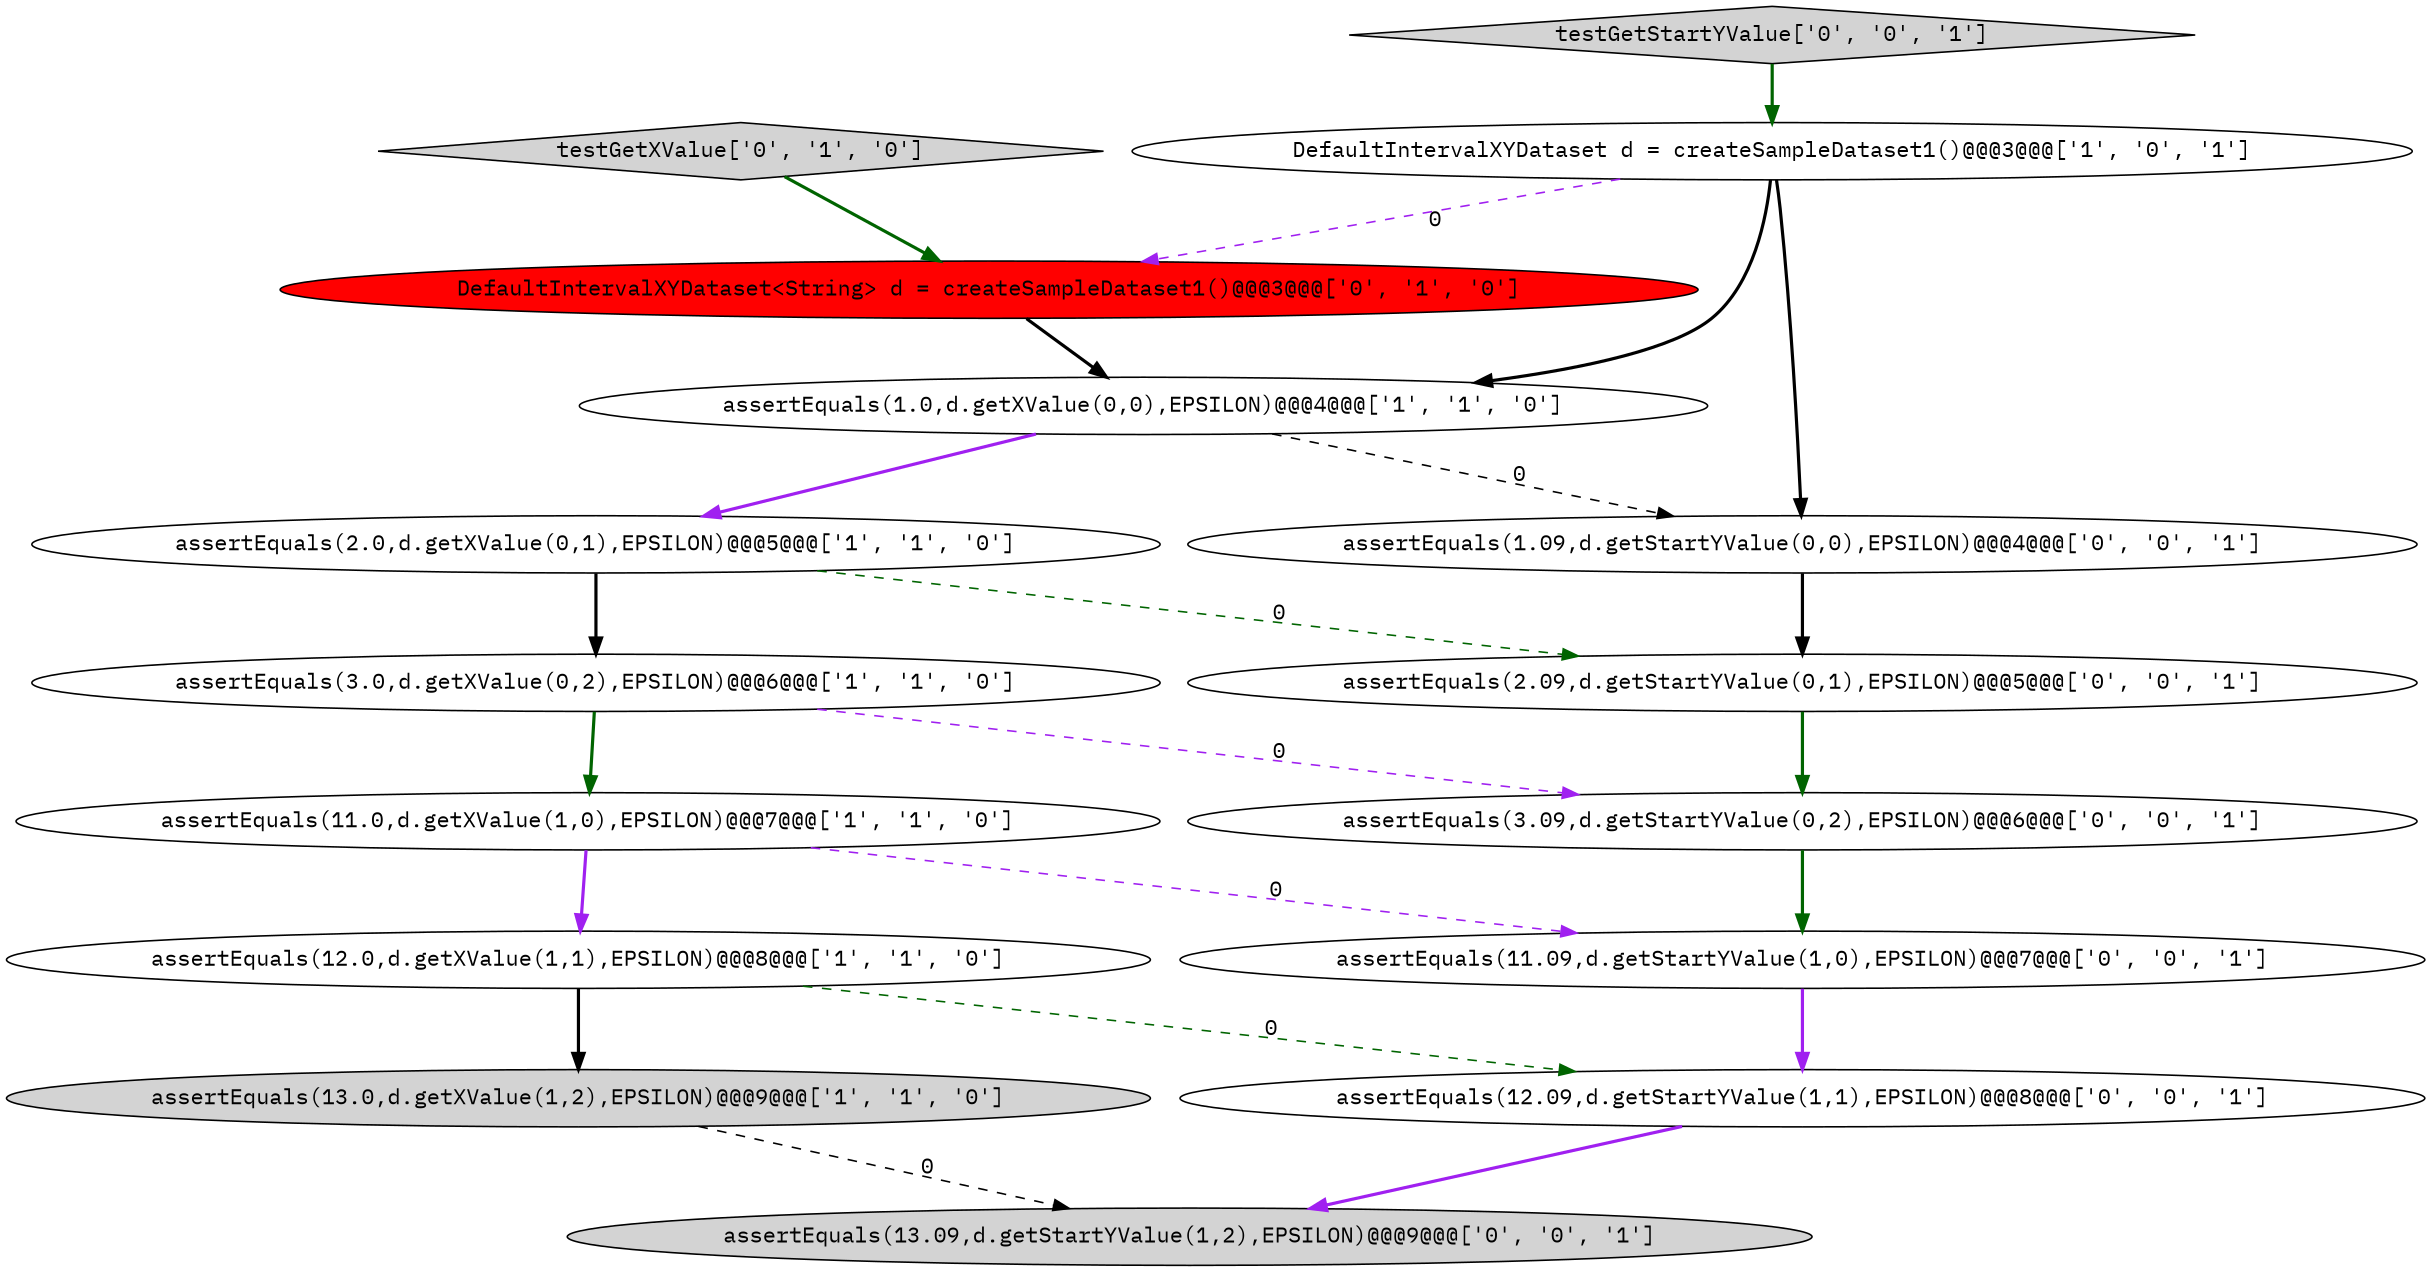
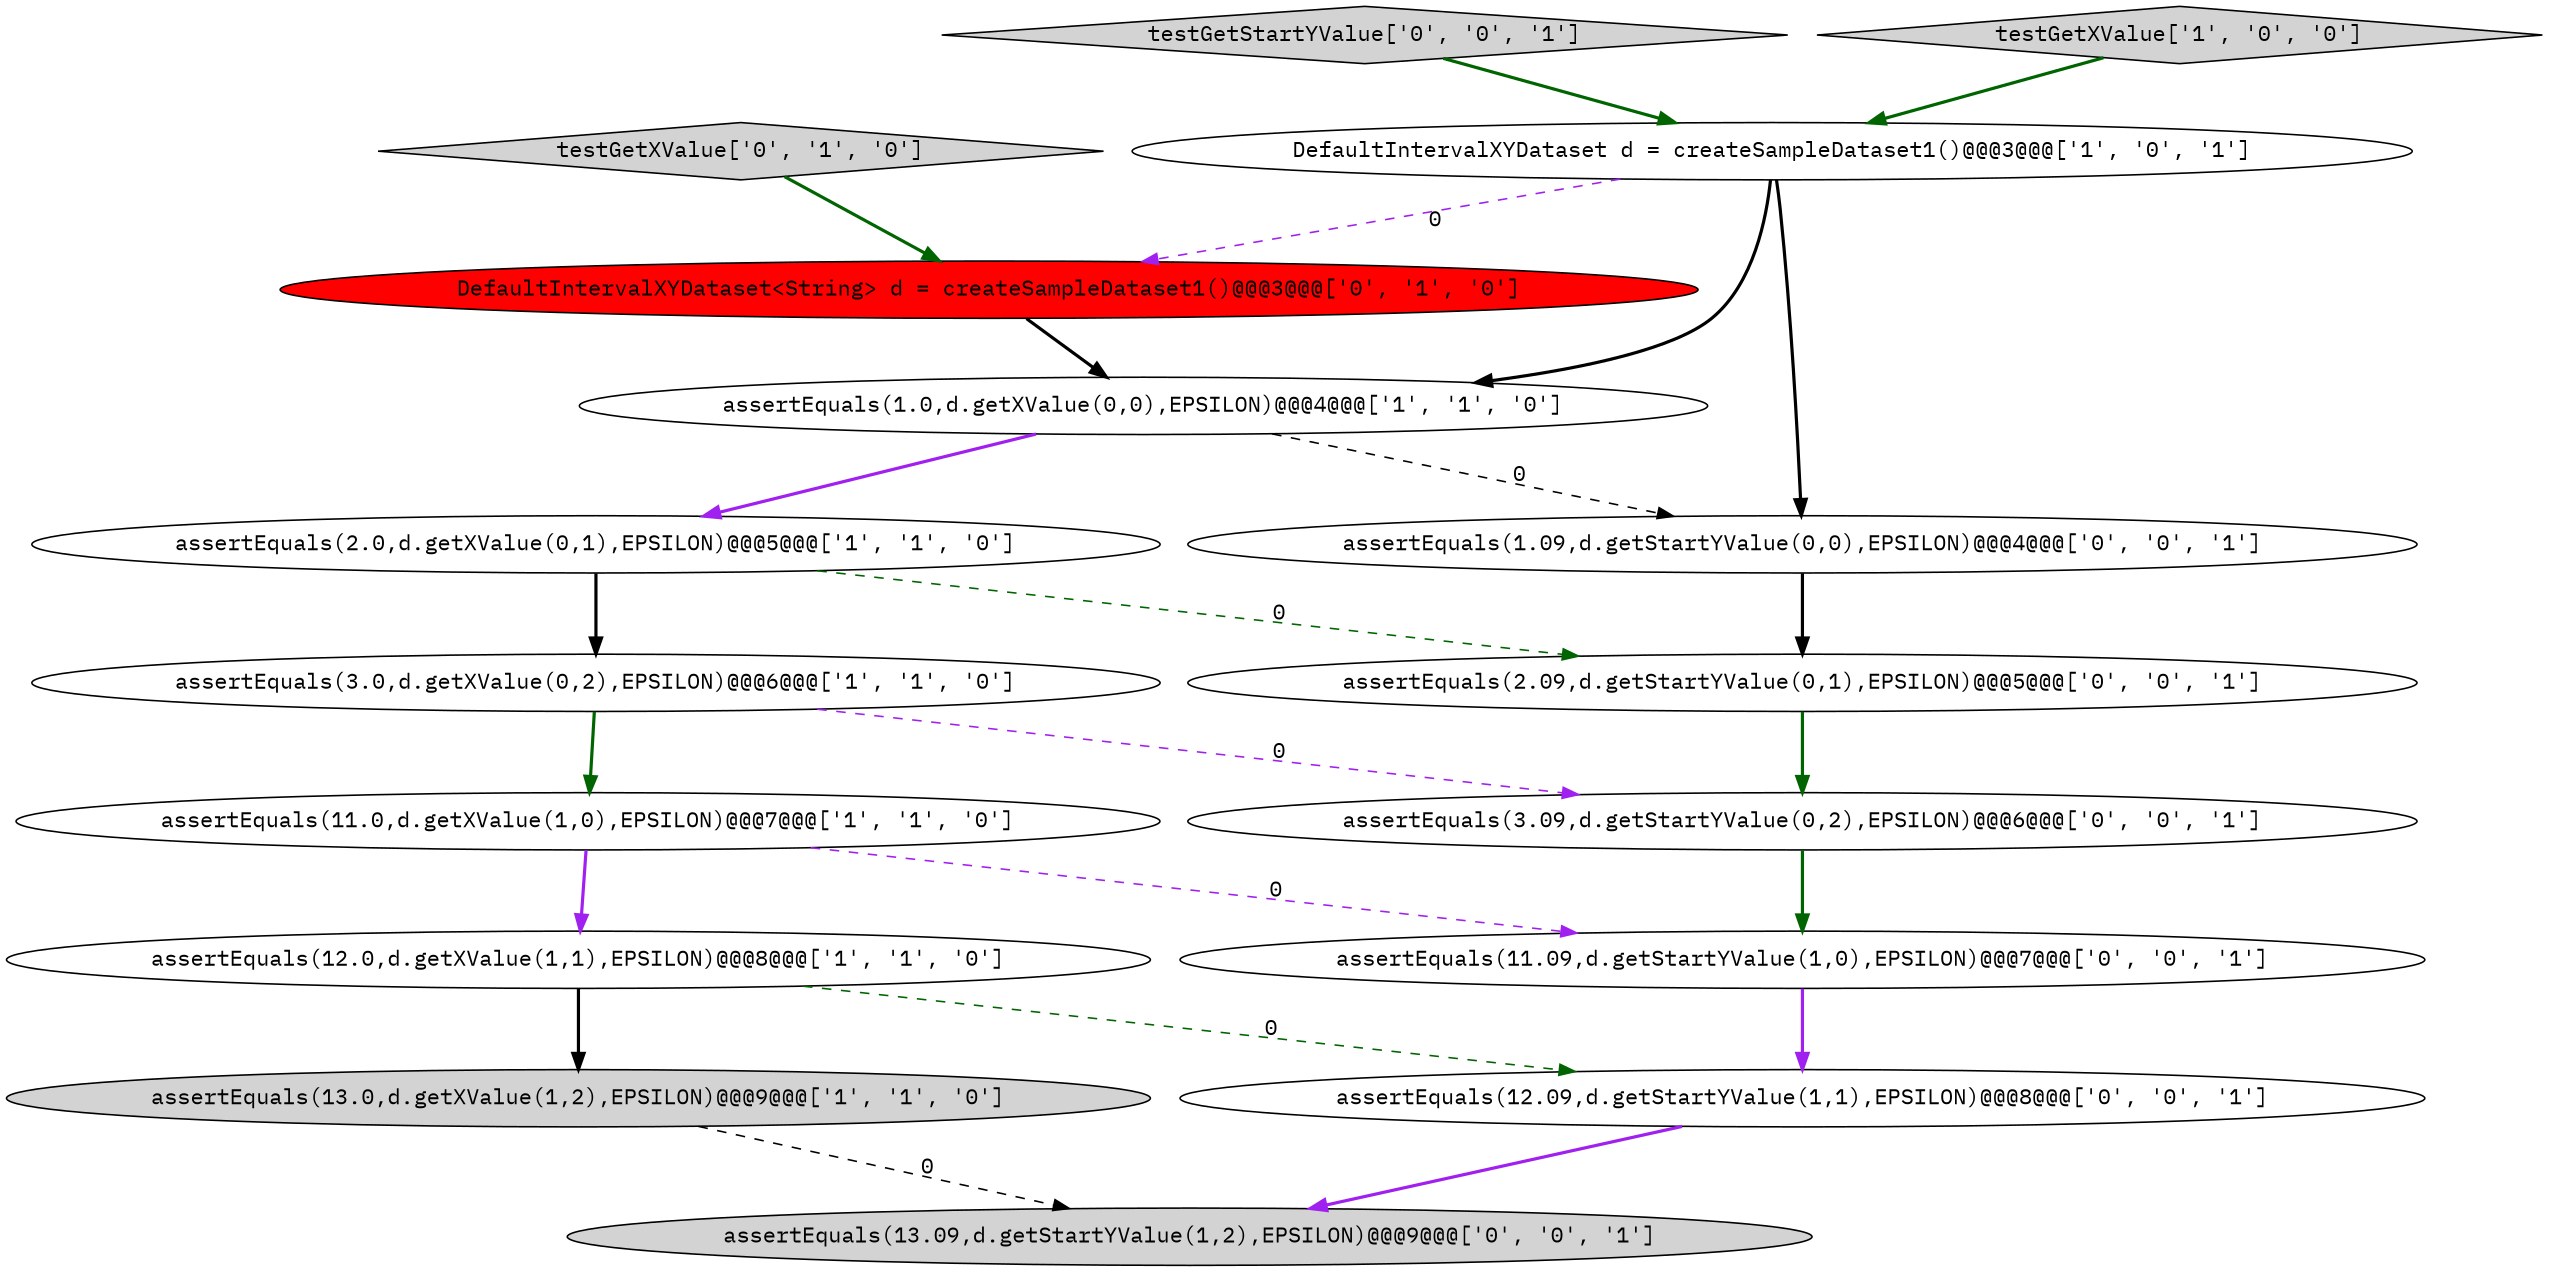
node "testGetXValue['1', '0', '0']": added
